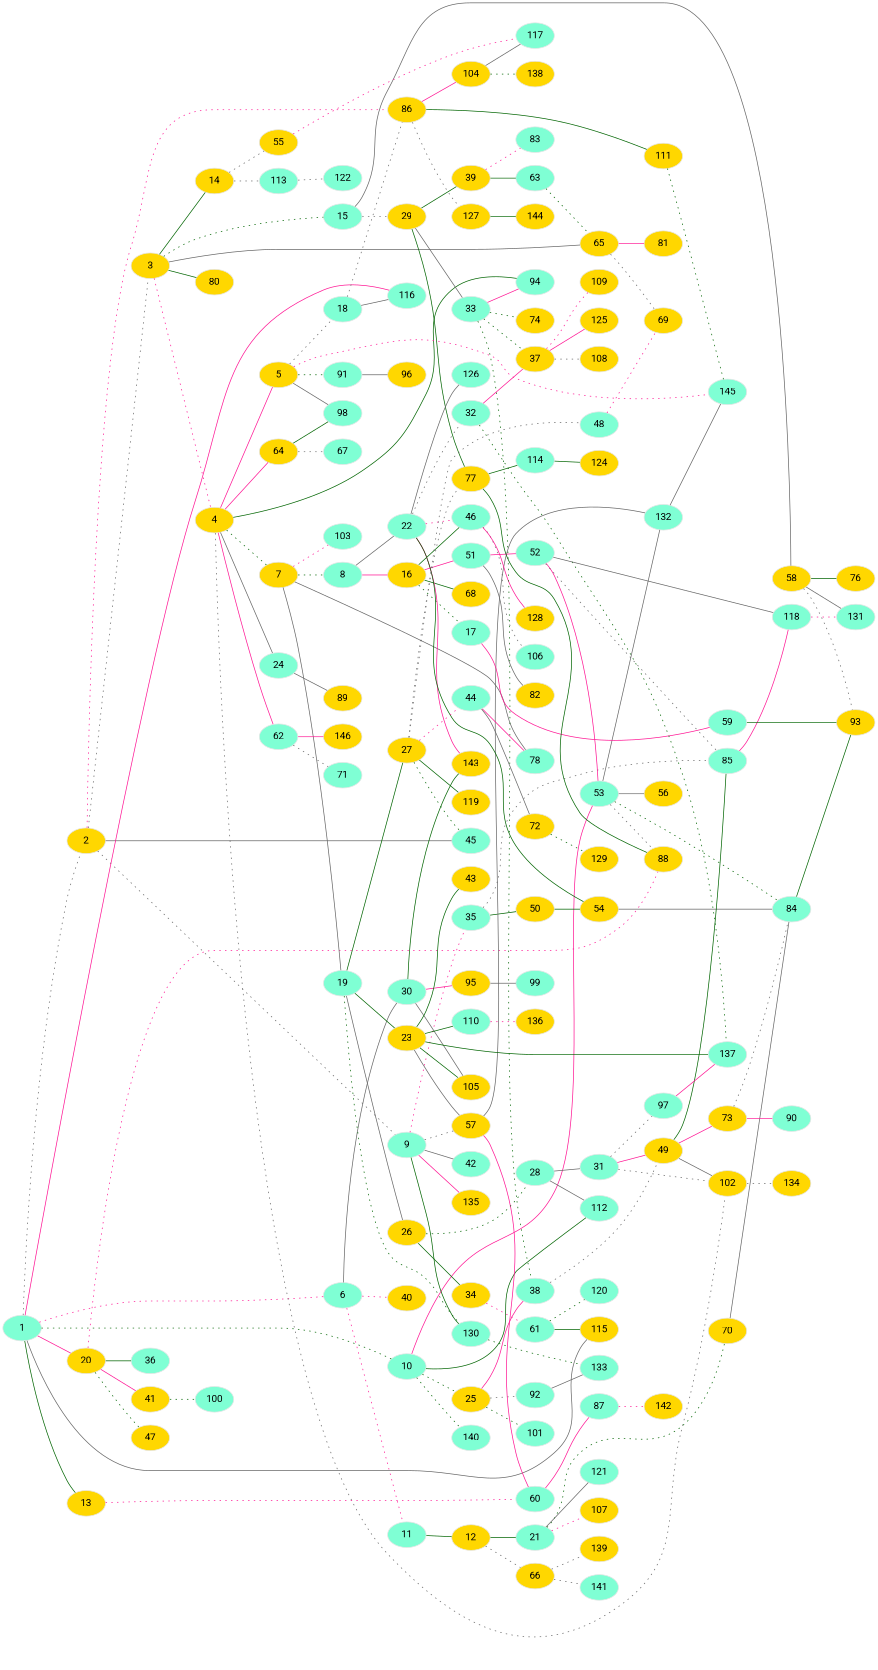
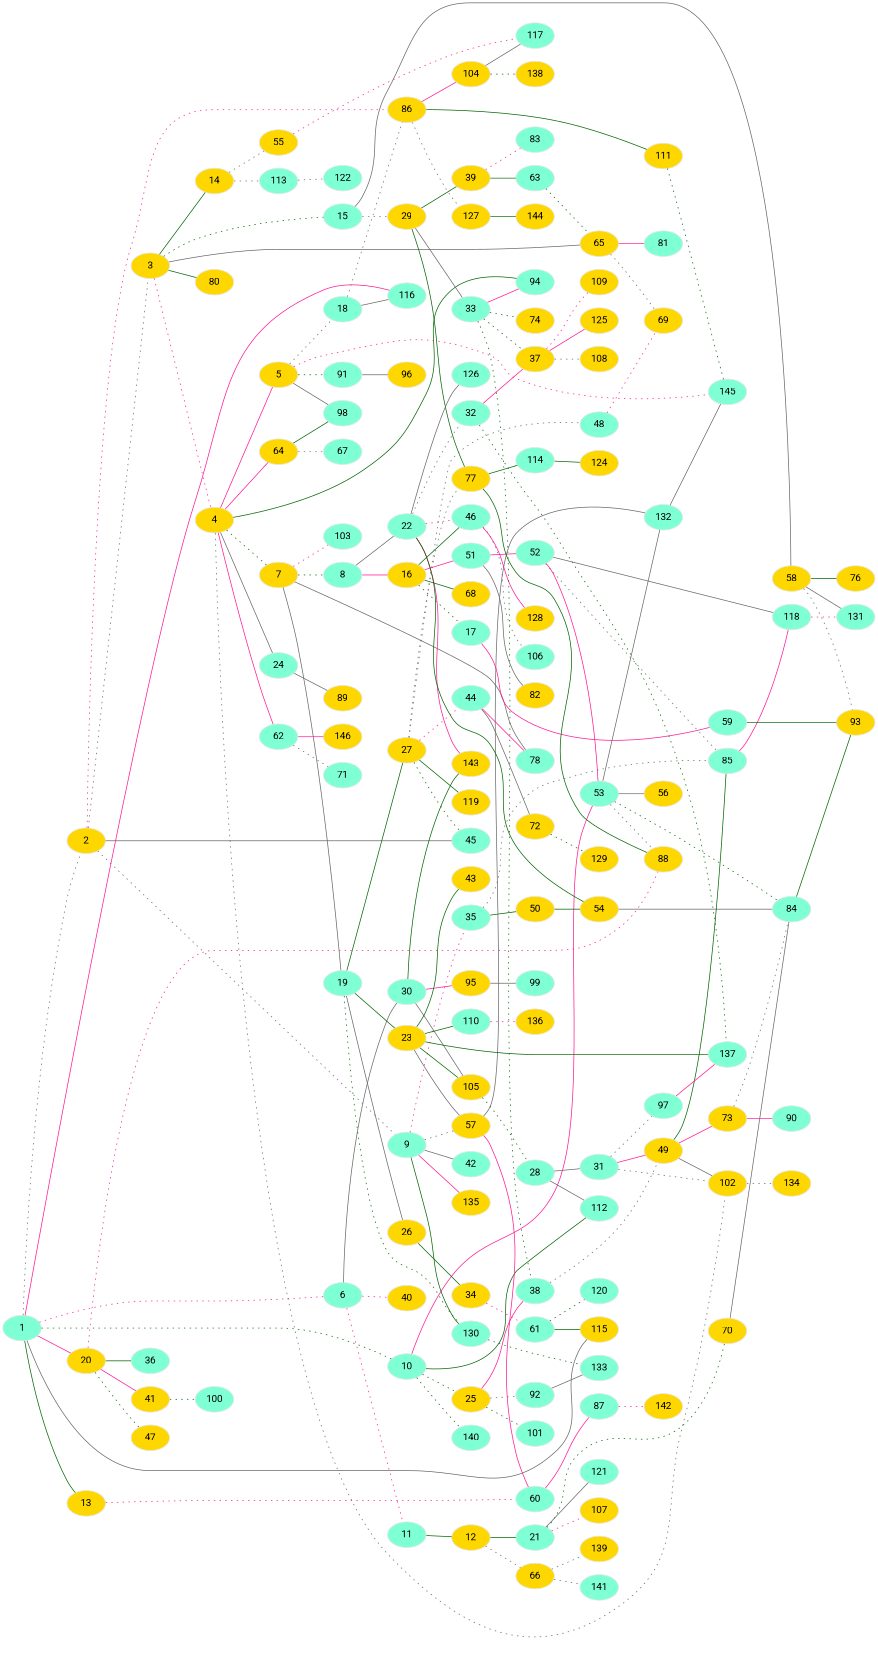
node "81": fillcolor gold -> aquamarine
edge "28" -- "26": now "28" -- "105"
